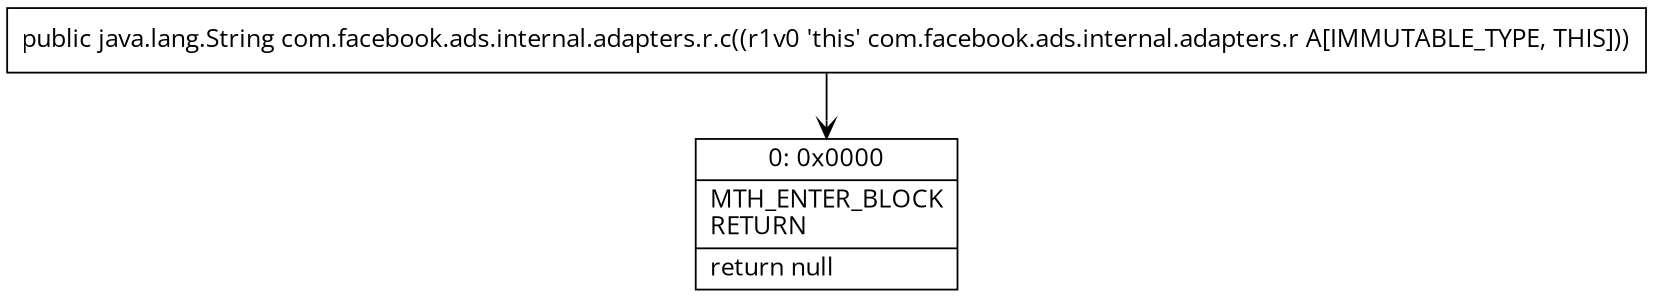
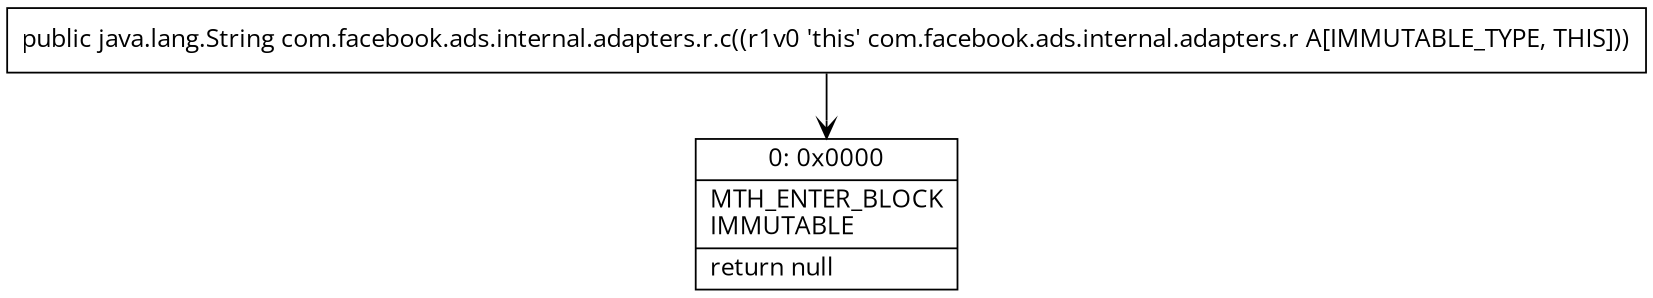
node "0: 0x0000": text "RETURN" -> "IMMUTABLE"
